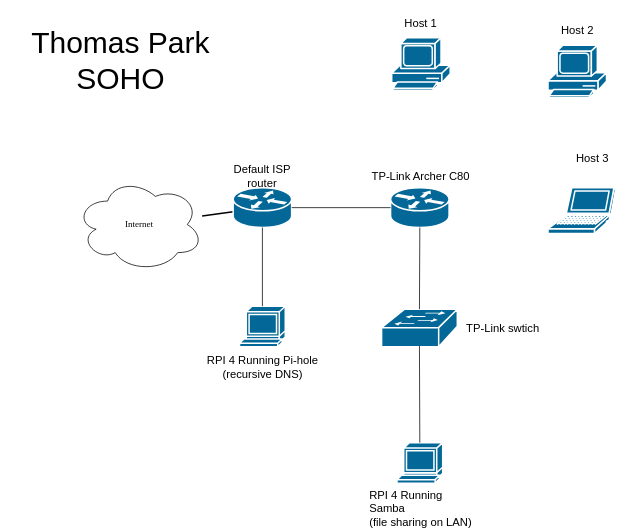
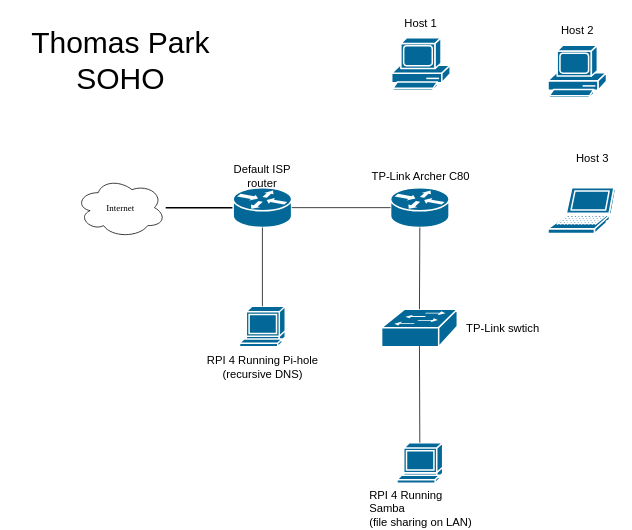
node "Internet": size 128x94 -> 90x60
